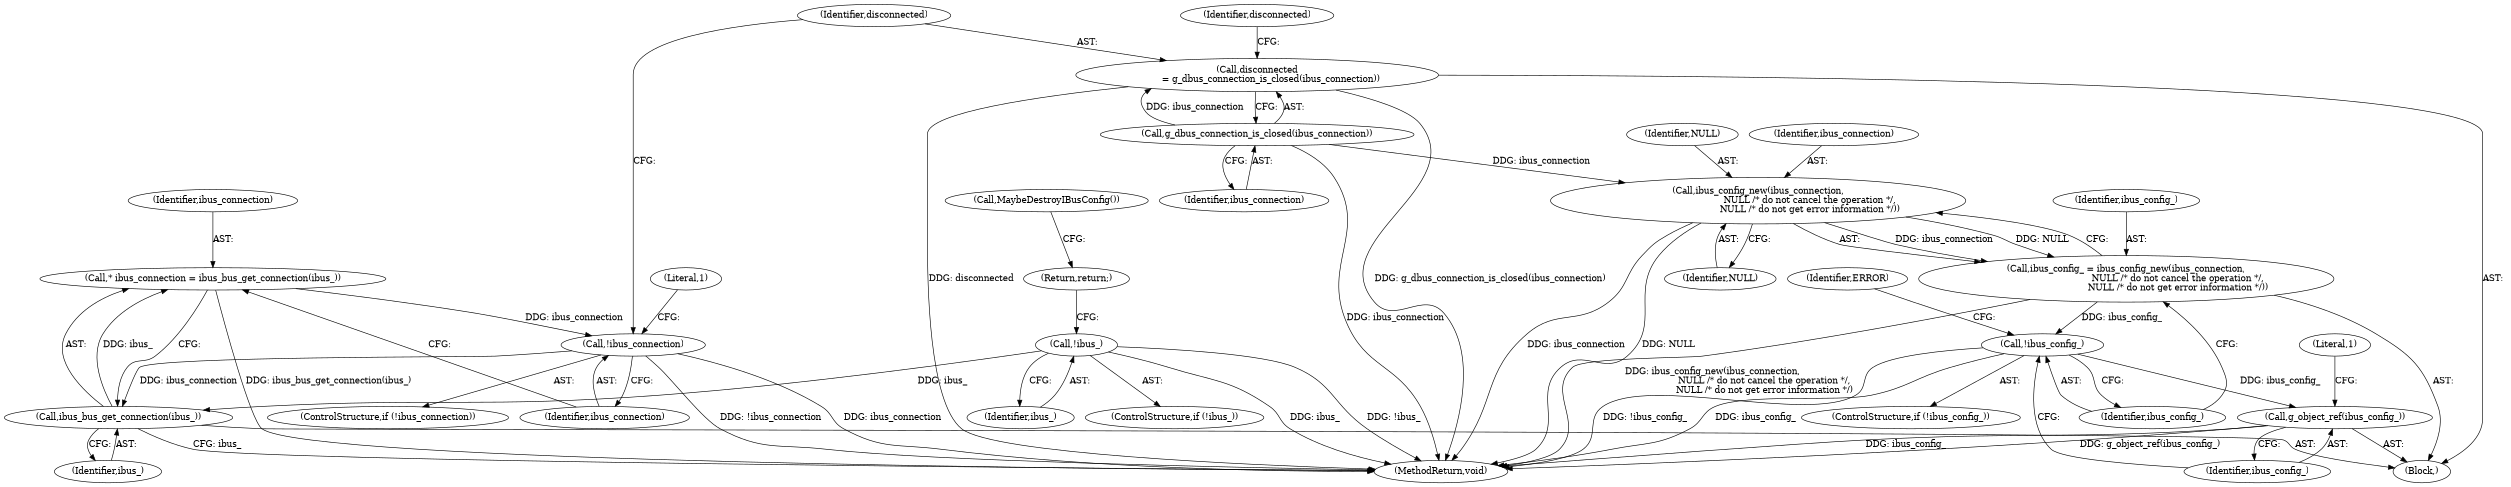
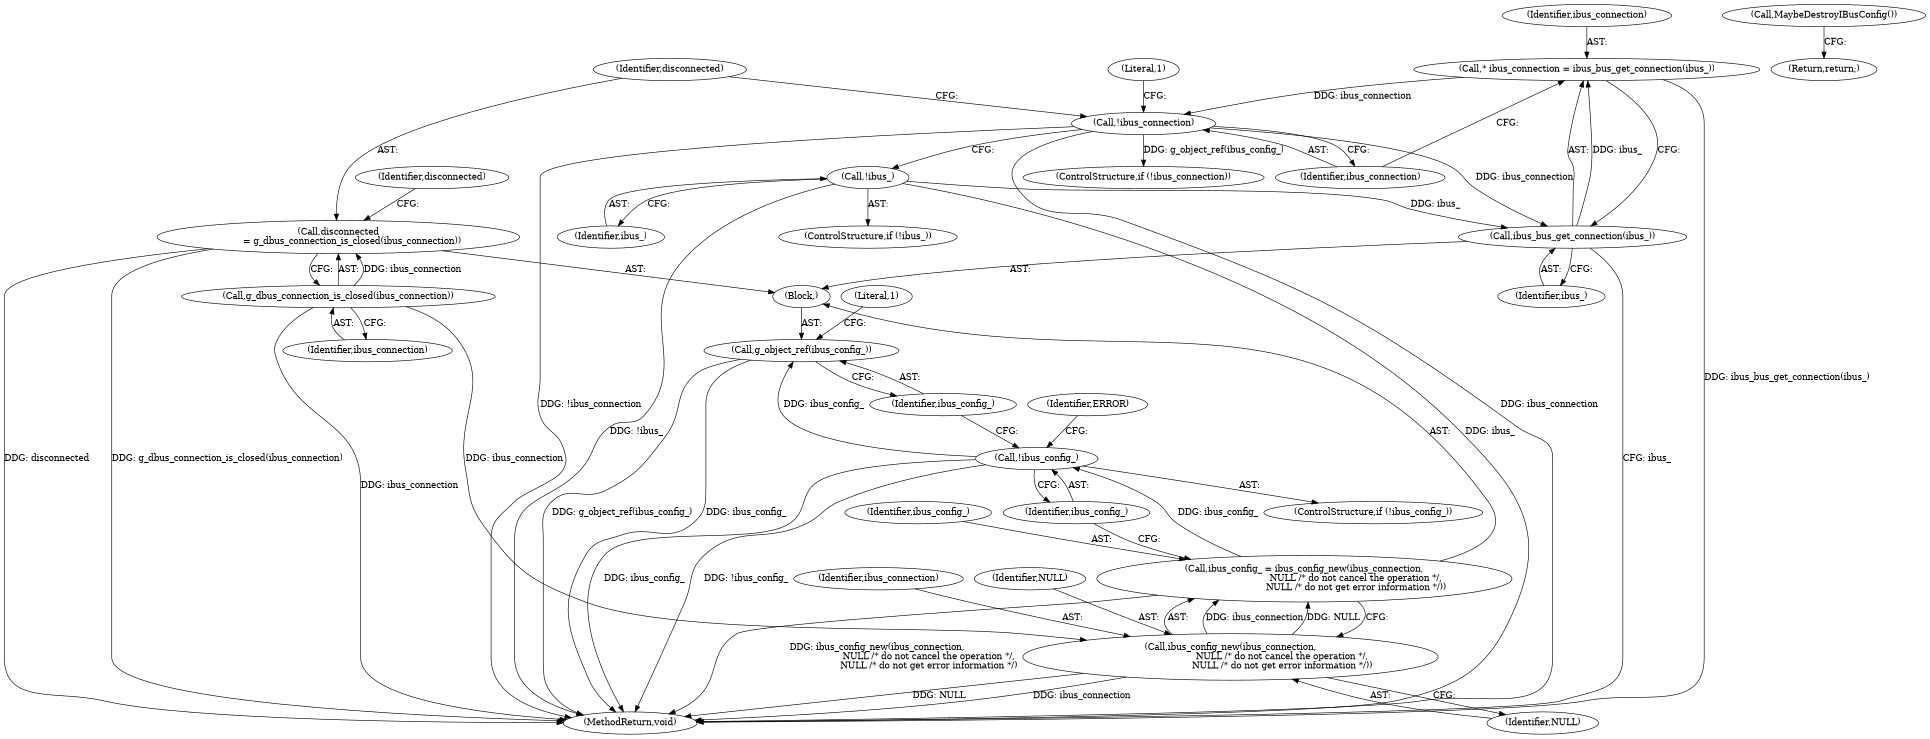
edge "(Return,return;)" -> "(Call,!ibus_)": now "(Call,!ibus_connection)" -> "(Call,!ibus_)"
edge "(Call,!ibus_connection)" -> "(ControlStructure,if (!ibus_connection))": label "AST: " -> "DDG: g_object_ref(ibus_config_)"
edge "(Call,g_object_ref(ibus_config_))" -> "(Block,)": reversed
